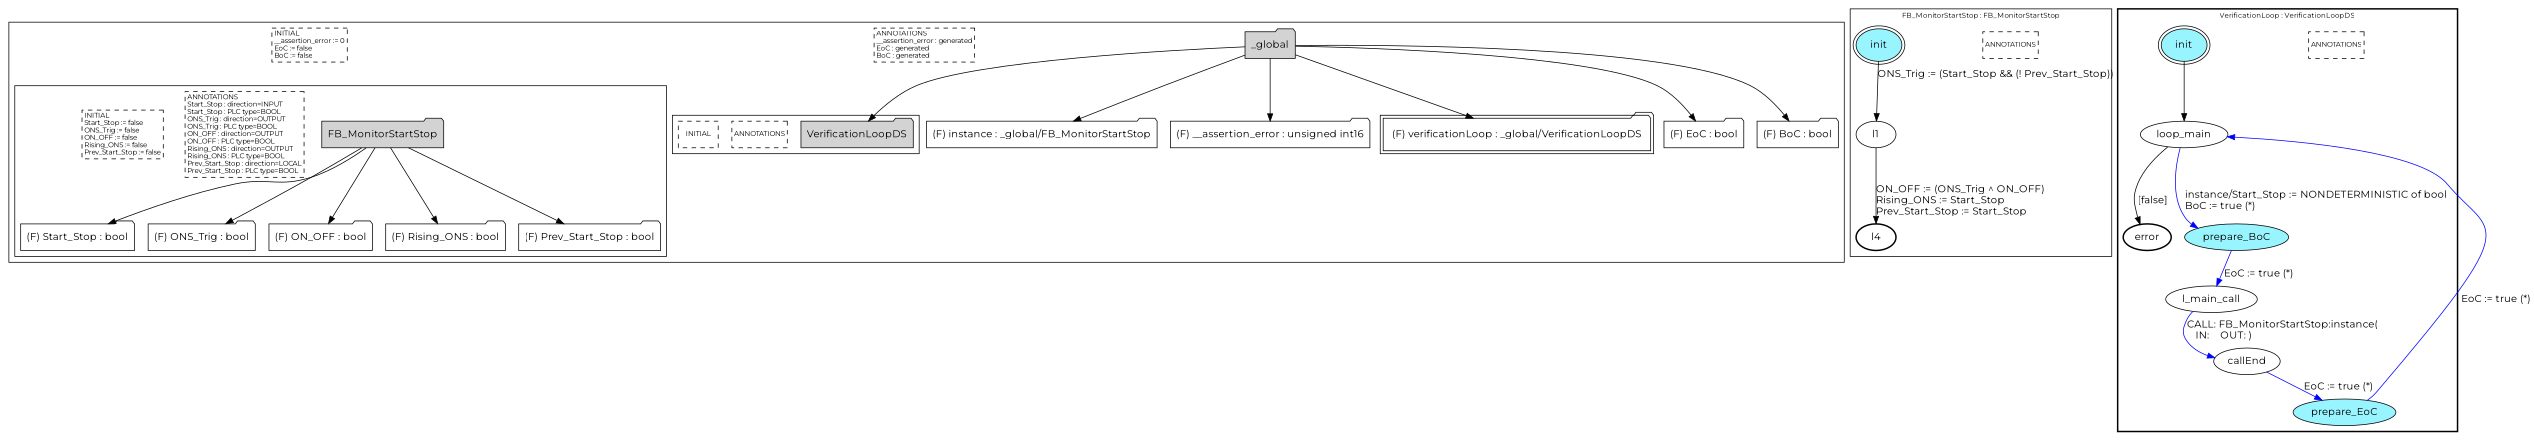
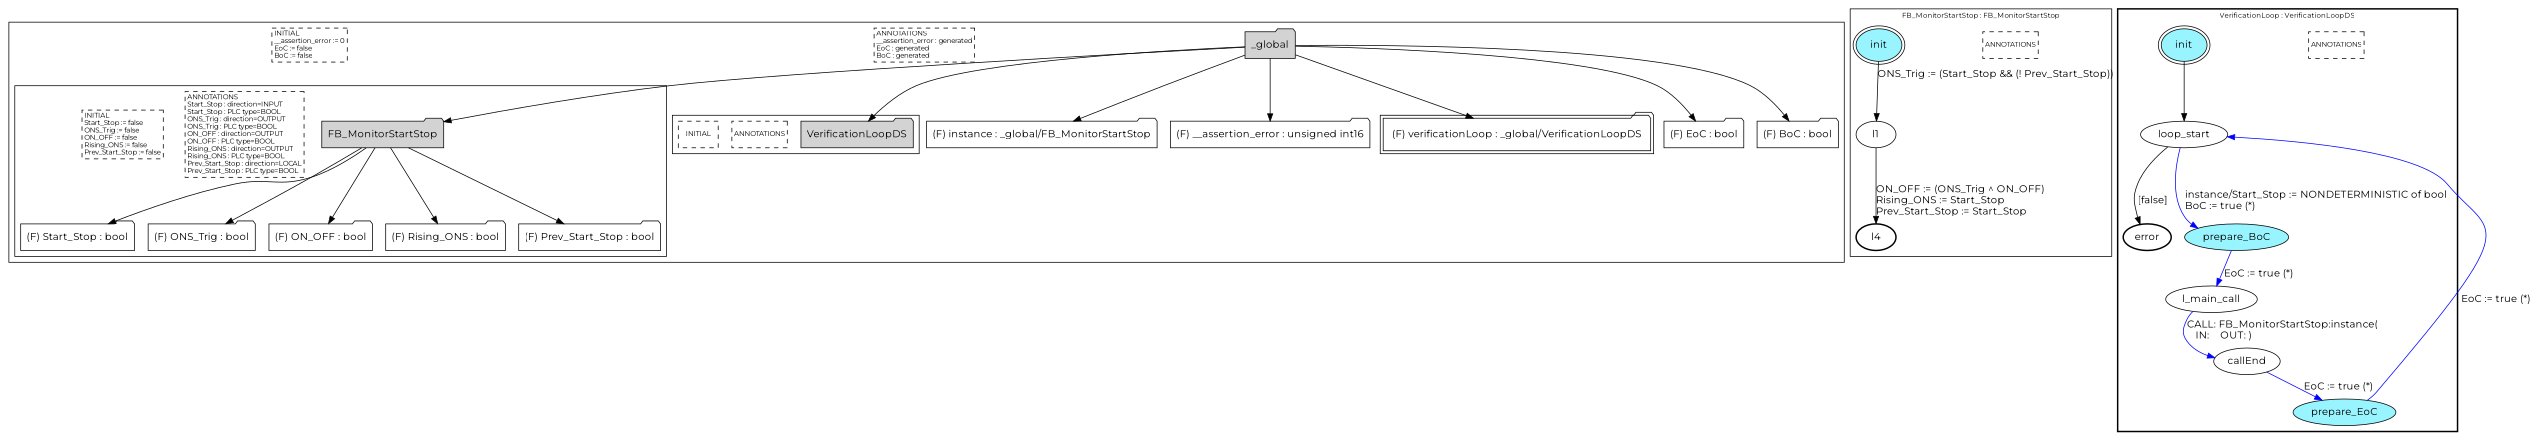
edge "_global" -> "FB_MonitorStartStop": added
node "loop_main": label "loop_main" -> "loop_start"
